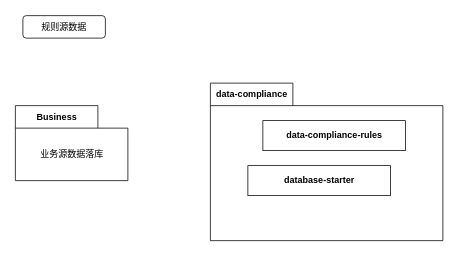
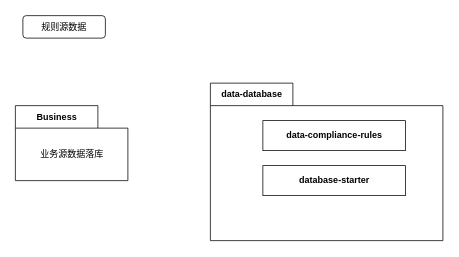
node "data-compliance": label "data-compliance" -> "data-database"
node "database-starter": moved (319, 180) -> (334, 180)
